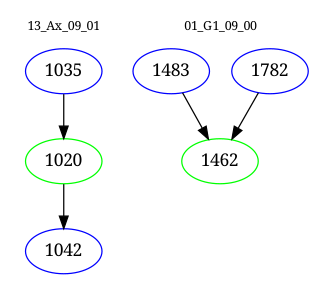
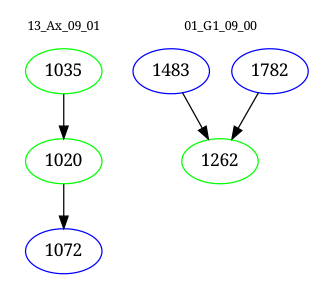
node "1035": color blue -> green
node "1462": label "1462" -> "1262"
node "1042": label "1042" -> "1072"
